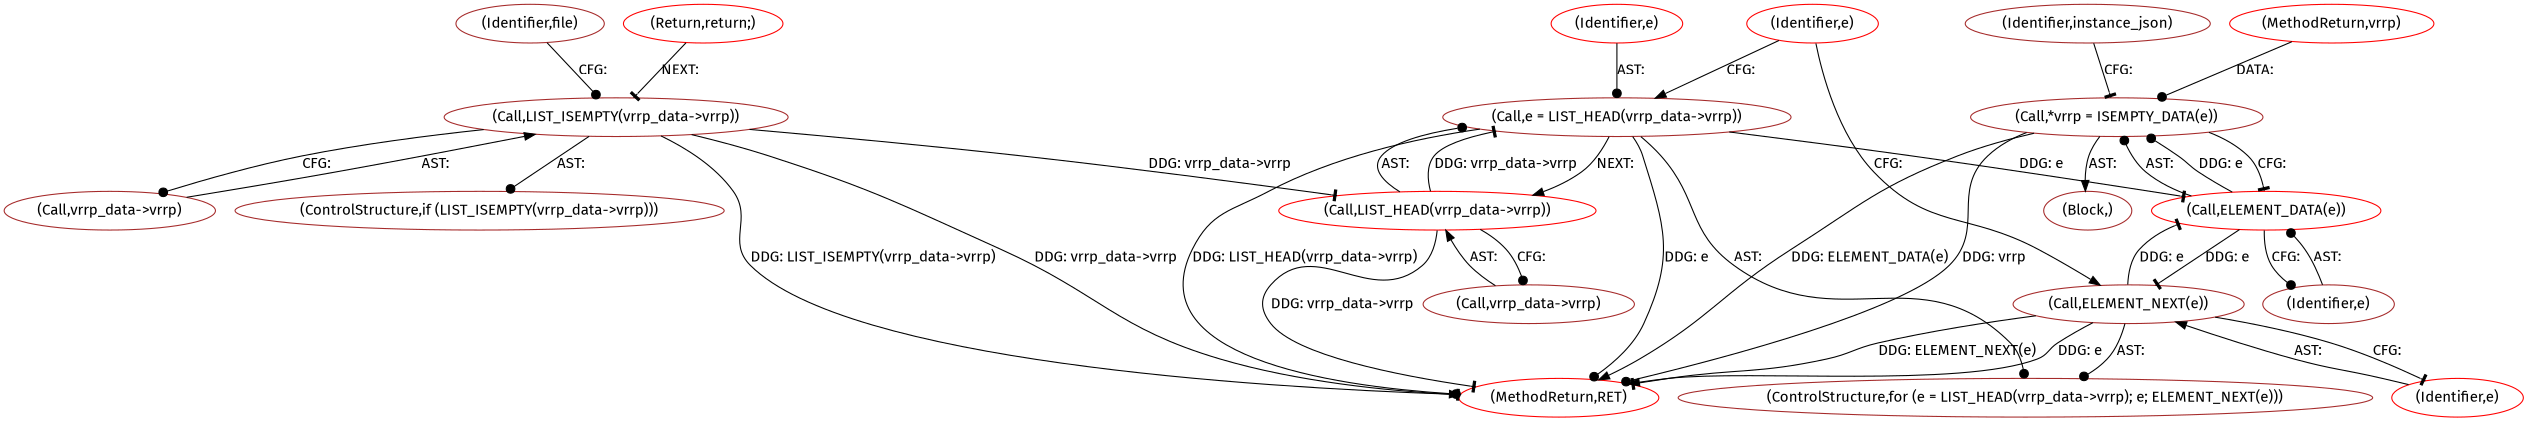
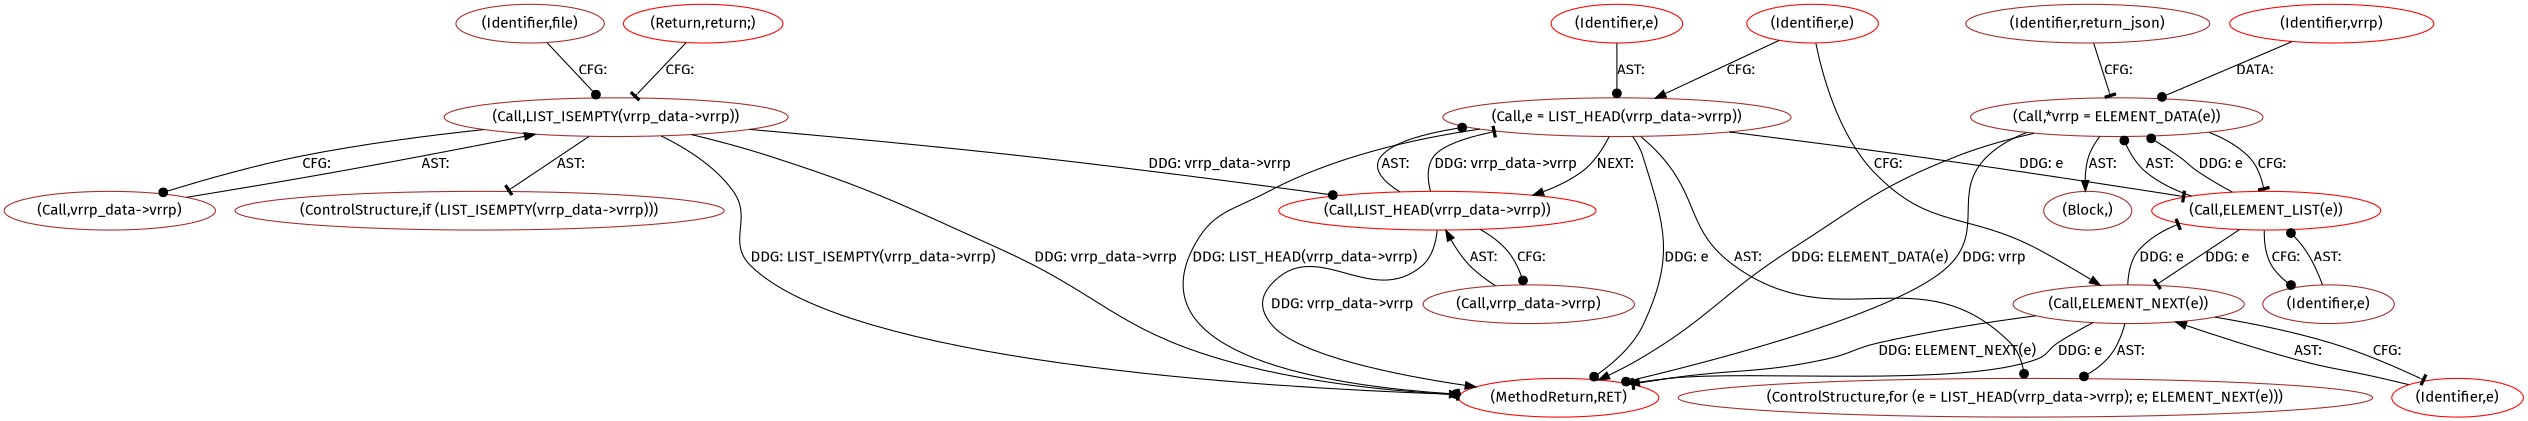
node "(Identifier,instance_json)": label "(Identifier,instance_json)" -> "(Identifier,return_json)"
node "(MethodReturn,vrrp)": label "(MethodReturn,vrrp)" -> "(Identifier,vrrp)"
edge "(Return,return;)" -> "(Call,LIST_ISEMPTY(vrrp_data->vrrp))": label "NEXT: " -> "CFG: "
node "(Call,*vrrp = ISEMPTY_DATA(e))": label "(Call,*vrrp = ISEMPTY_DATA(e))" -> "(Call,*vrrp = ELEMENT_DATA(e))"
edge "(Call,LIST_ISEMPTY(vrrp_data->vrrp))" -> "(Call,LIST_HEAD(vrrp_data->vrrp))": arrowhead tee -> dot
edge "(Call,LIST_ISEMPTY(vrrp_data->vrrp))" -> "(ControlStructure,if (LIST_ISEMPTY(vrrp_data->vrrp)))": arrowhead dot -> tee
node "(Call,ELEMENT_DATA(e))": label "(Call,ELEMENT_DATA(e))" -> "(Call,ELEMENT_LIST(e))"
edge "(Call,LIST_HEAD(vrrp_data->vrrp))" -> "(MethodReturn,RET)": arrowhead tee -> normal
